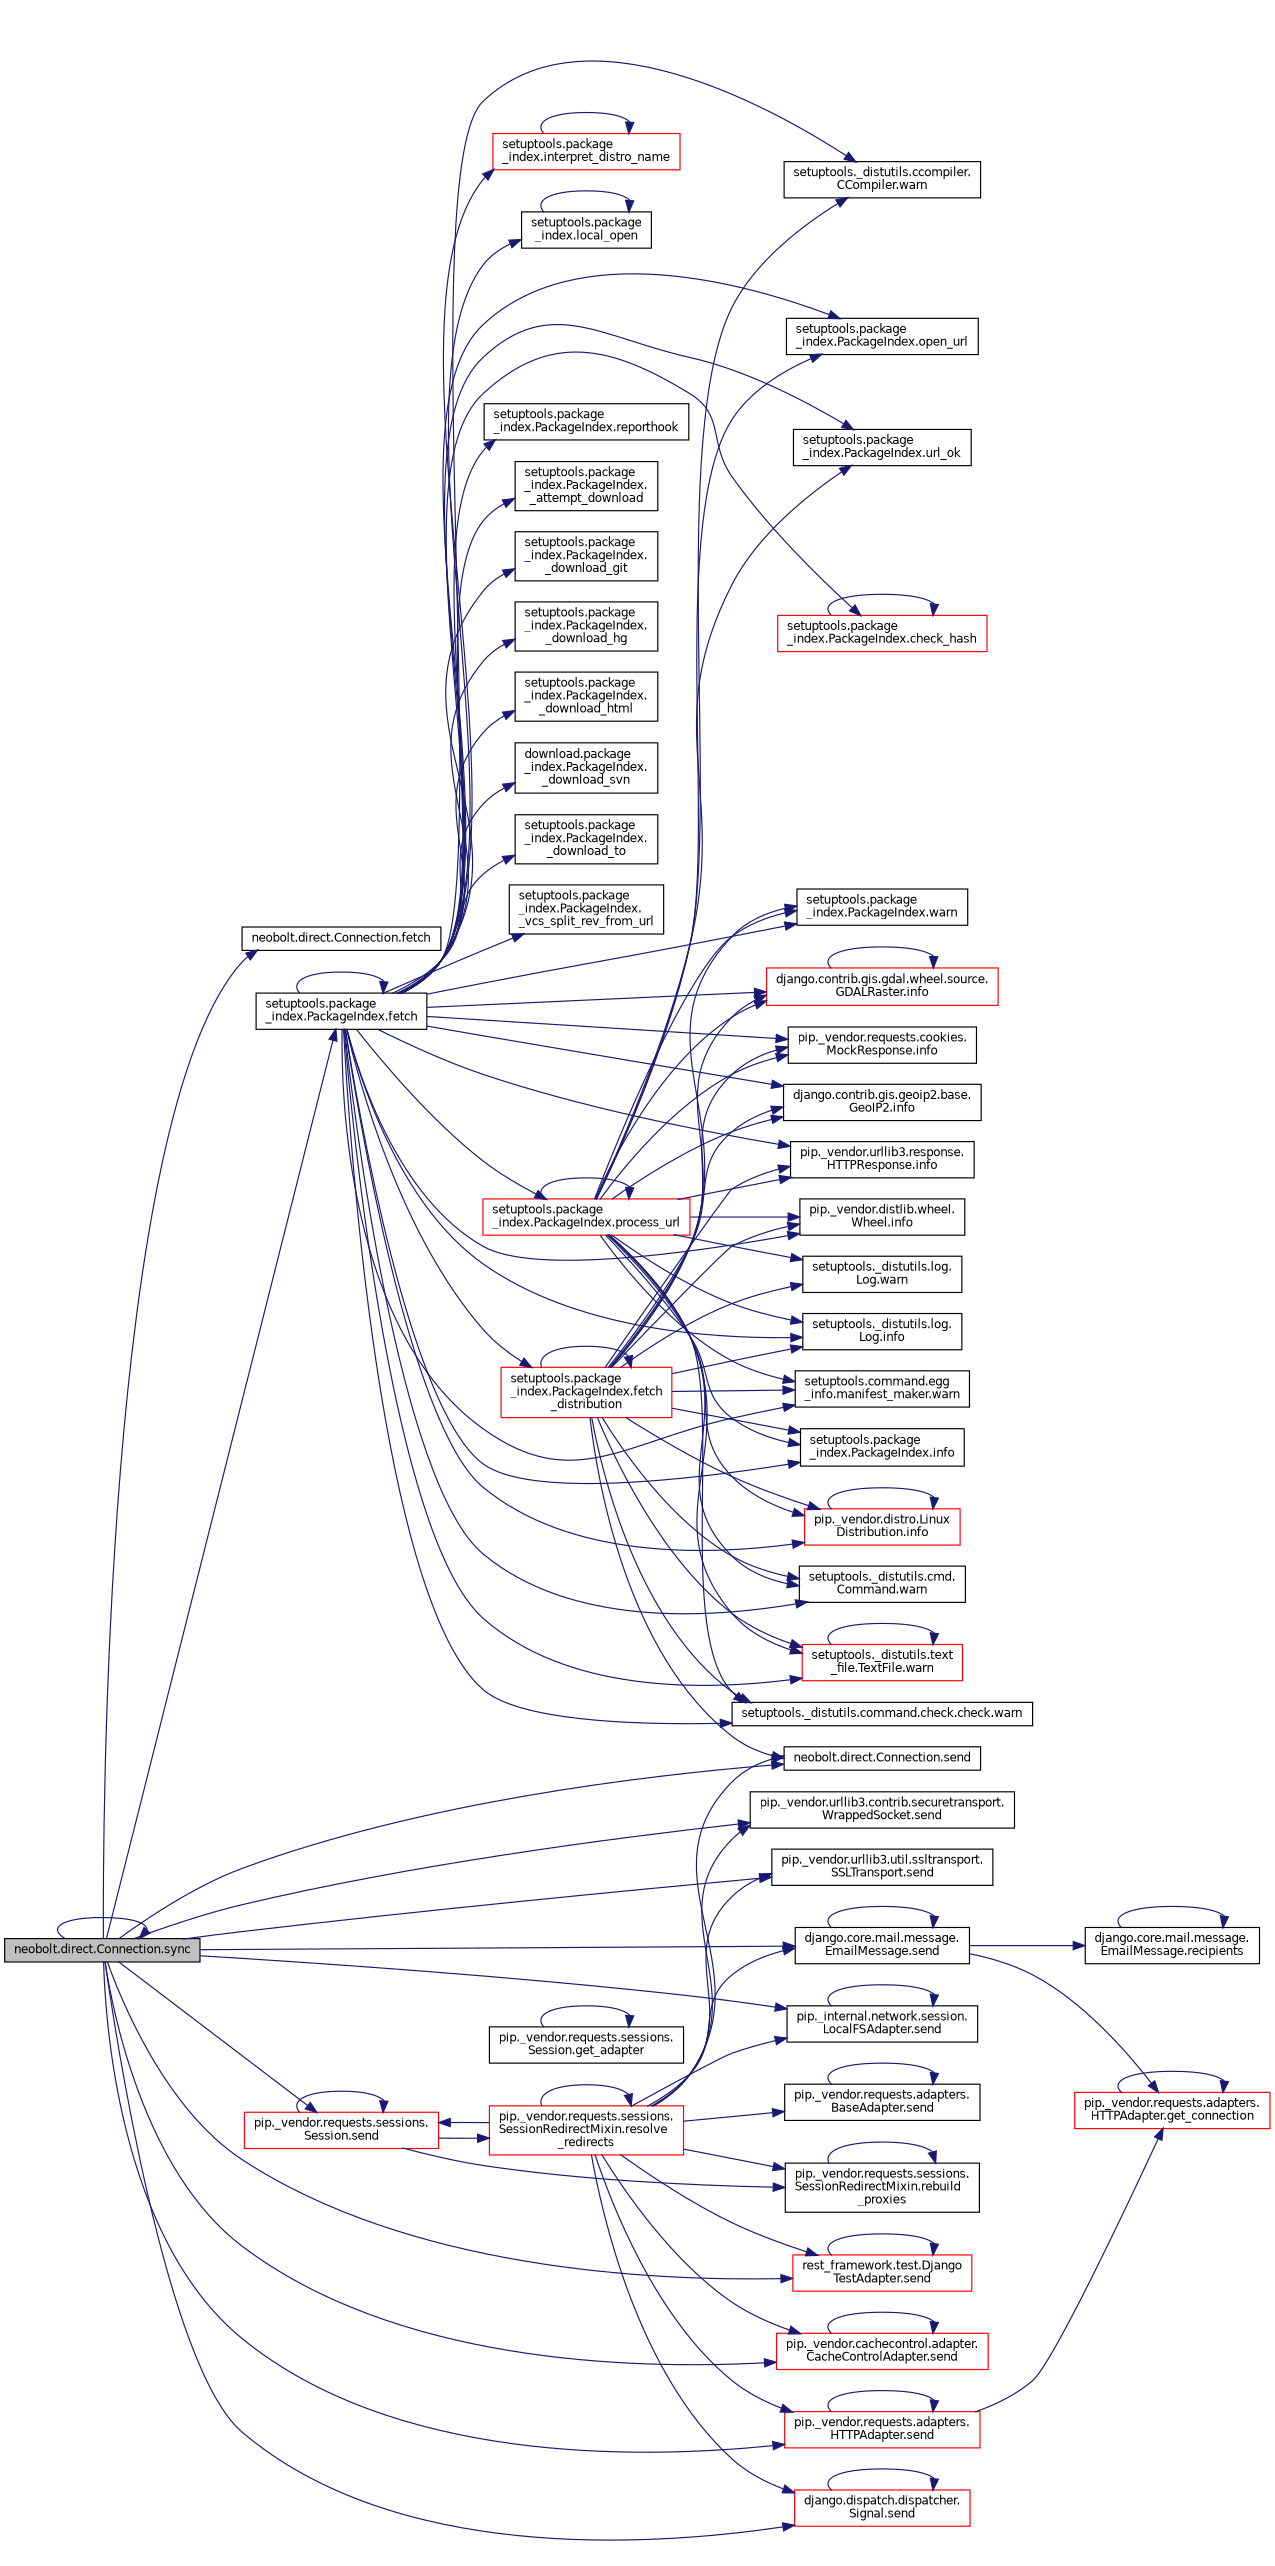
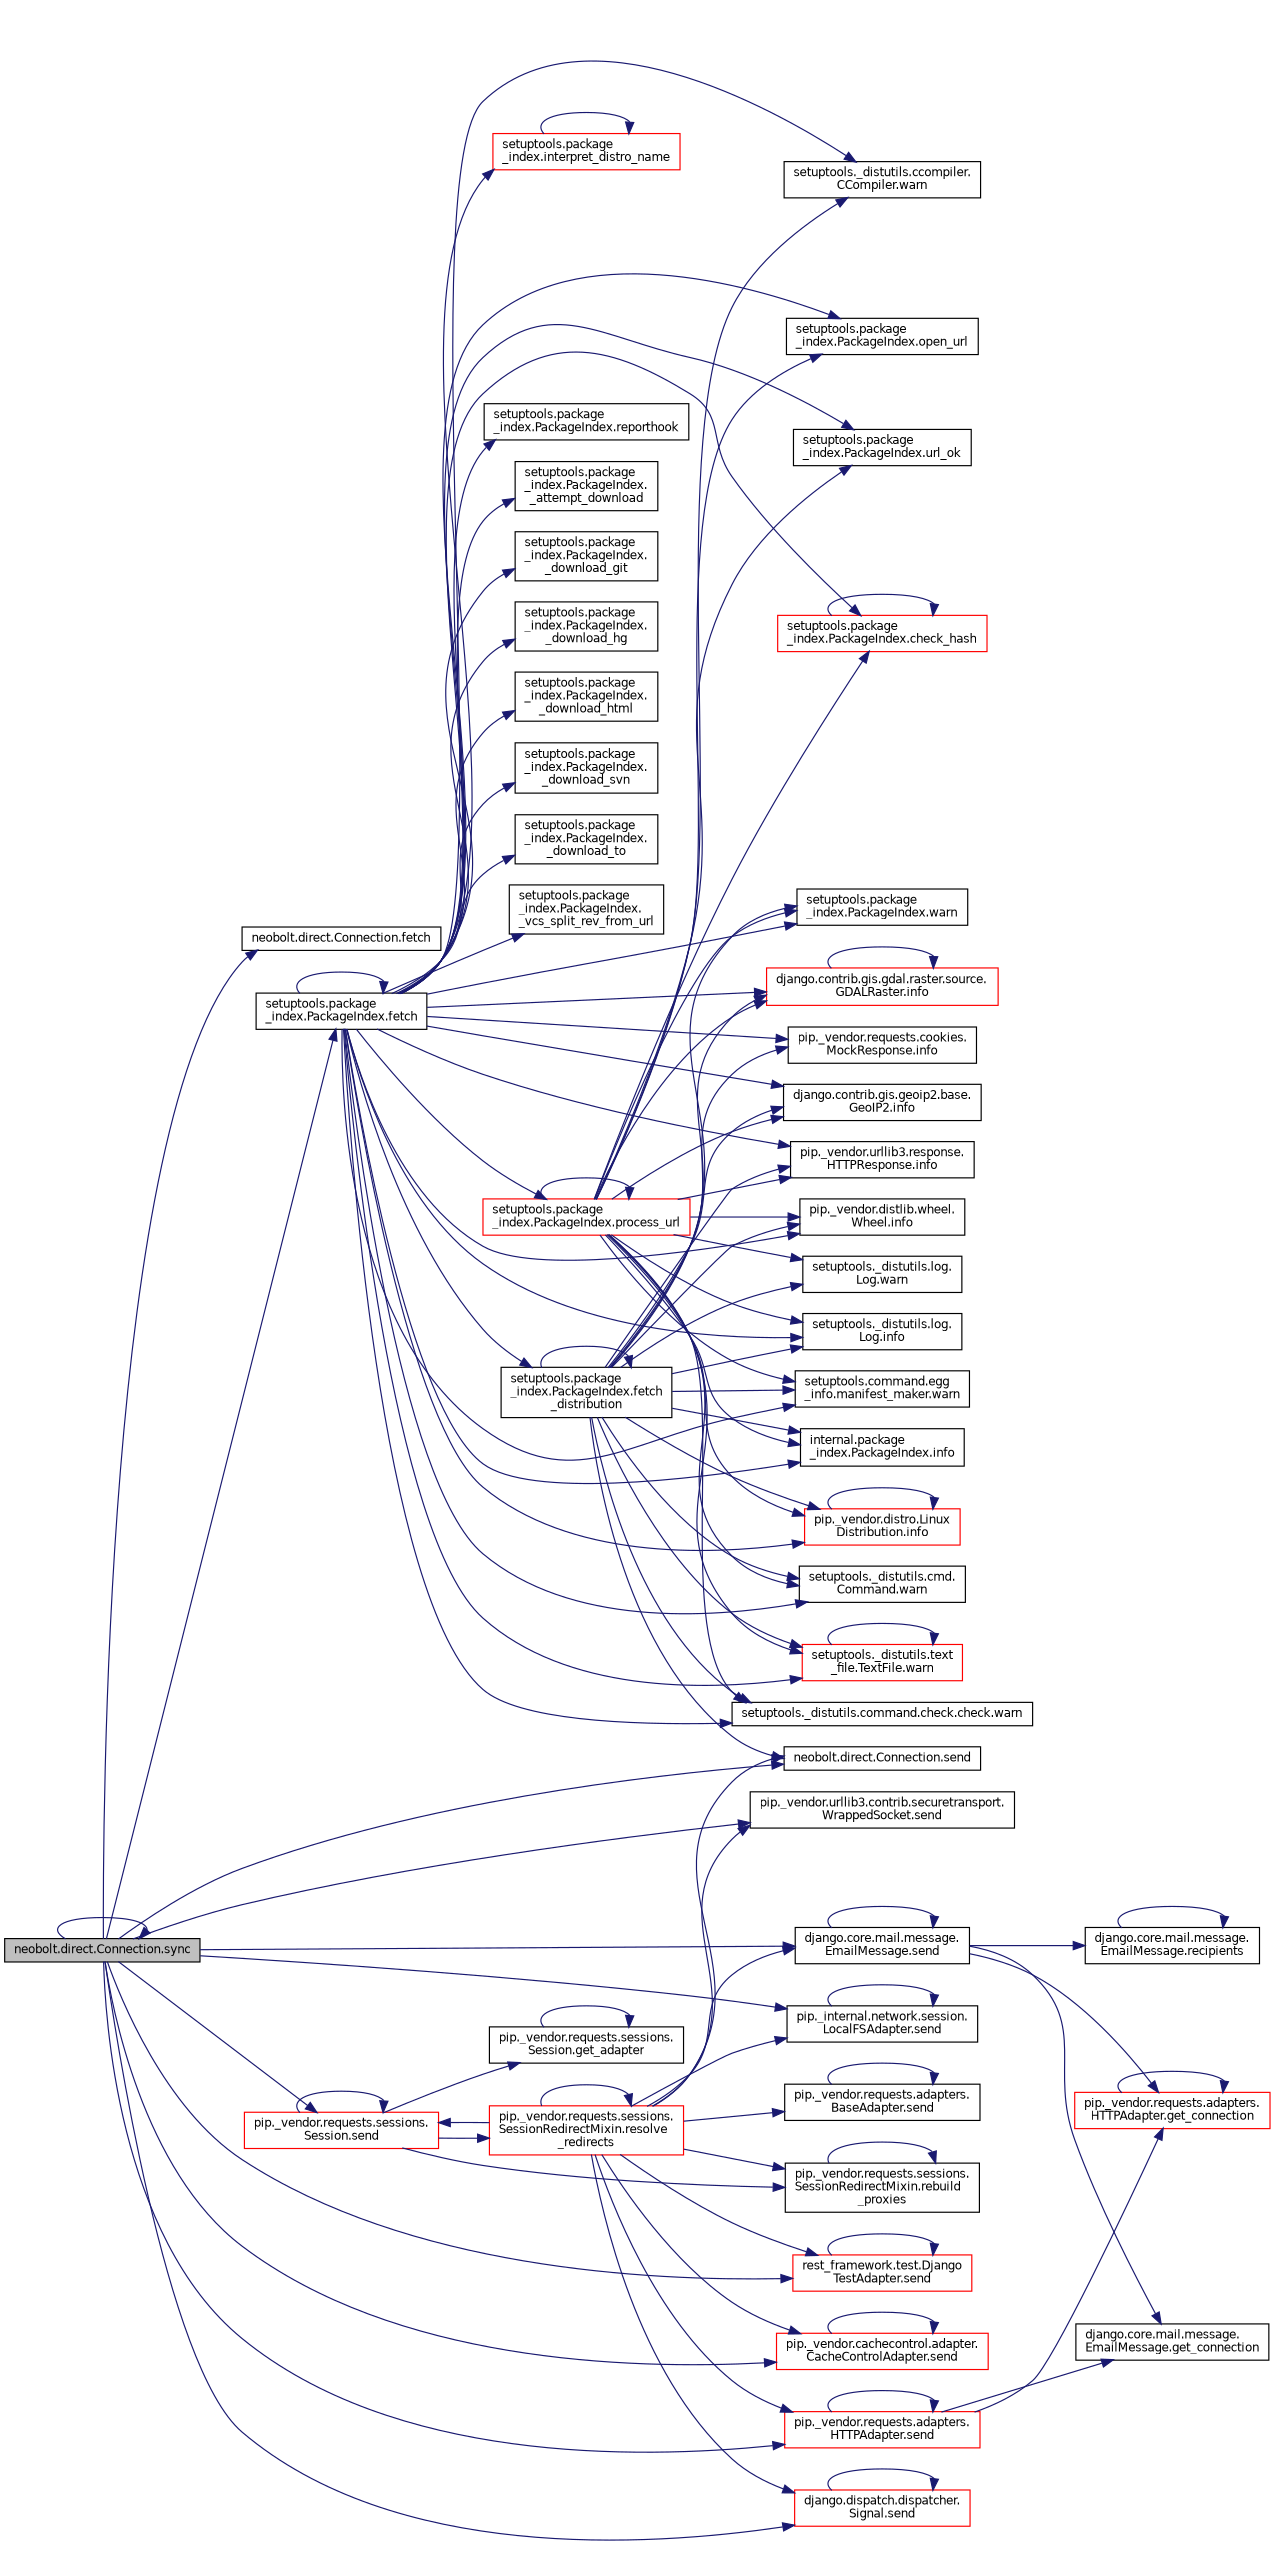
node "setuptools.package _index.local_open": removed
node "download.package _index.PackageIndex. _download_svn": label "download.package _index.PackageIndex. _download_svn" -> "setuptools.package _index.PackageIndex. _download_svn"
node "django.contrib.gis.gdal.wheel.source. GDALRaster.info": label "django.contrib.gis.gdal.wheel.source. GDALRaster.info" -> "django.contrib.gis.gdal.raster.source. GDALRaster.info"
edge "setuptools.package _index.PackageIndex.process_url" -> "pip._vendor.requests.cookies. MockResponse.info": now "setuptools.package _index.PackageIndex.process_url" -> "setuptools.package _index.PackageIndex.check_hash"
node "setuptools.package _index.PackageIndex.fetch _distribution": color red -> black
node "setuptools.package _index.PackageIndex.info": label "setuptools.package _index.PackageIndex.info" -> "internal.package _index.PackageIndex.info"
node "pip._vendor.urllib3.util.ssltransport. SSLTransport.send": removed
edge "pip._vendor.requests.sessions. Session.send" -> "pip._vendor.requests.sessions. Session.get_adapter": added
node "django.core.mail.message. EmailMessage.get_connection": added
